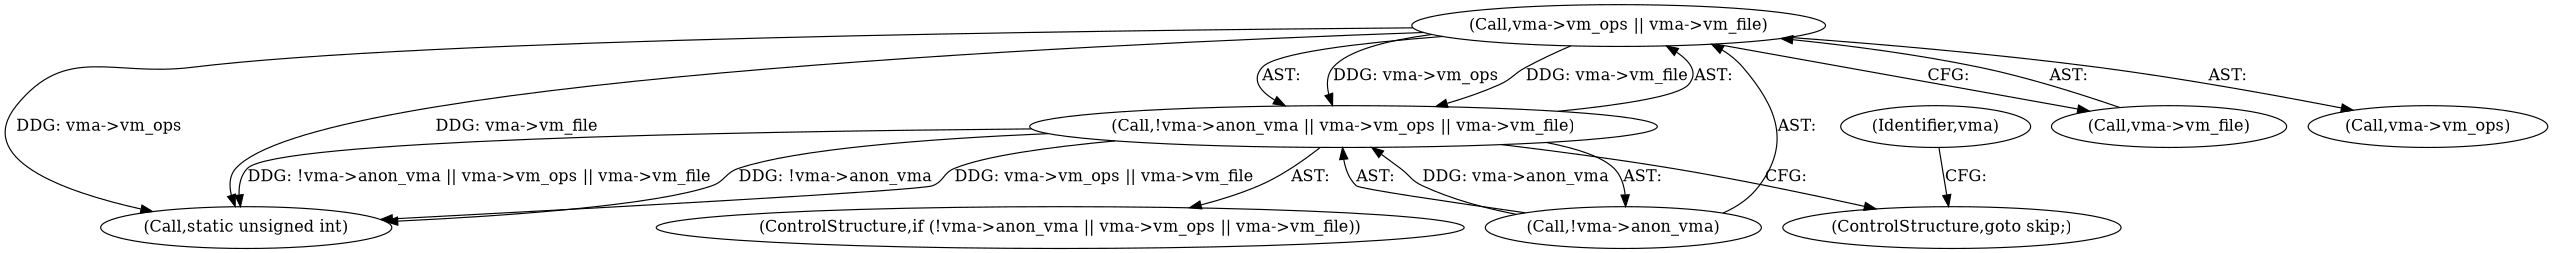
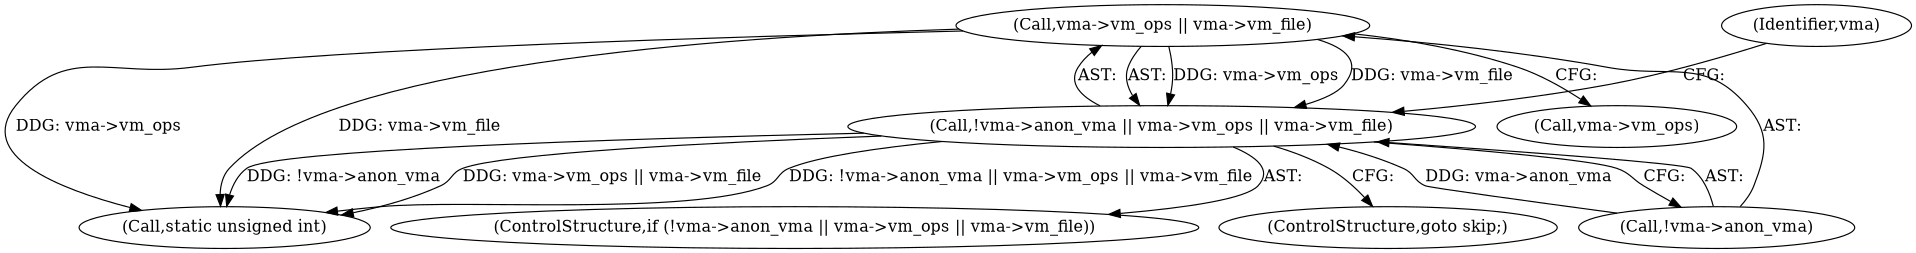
edge "(Call,vma->vm_ops || vma->vm_file)" -> "(Call,vma->vm_ops)": label "AST: " -> "CFG: "
node "(Call,vma->vm_file)": removed
edge "(Identifier,vma)" -> "(ControlStructure,goto skip;)": now "(Identifier,vma)" -> "(Call,!vma->anon_vma || vma->vm_ops || vma->vm_file)"
edge "(Call,!vma->anon_vma || vma->vm_ops || vma->vm_file)" -> "(Call,!vma->anon_vma)": label "AST: " -> "CFG: "
